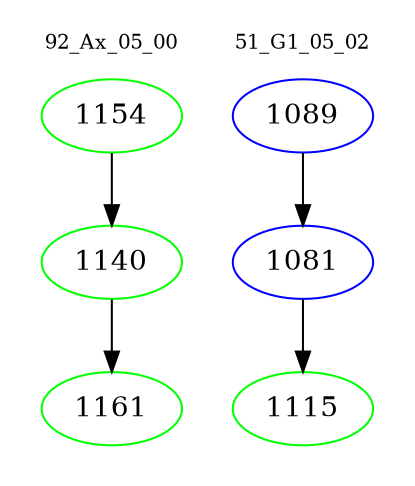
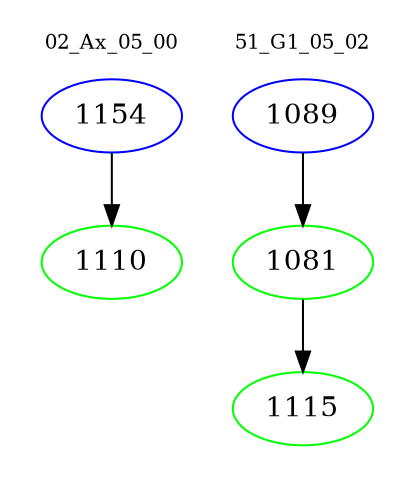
cluster "92_Ax_05_00": label "92_Ax_05_00" -> "02_Ax_05_00"
node "1154": color green -> blue
node "1140": label "1140" -> "1110"
node "1081": color blue -> green
node "1161": removed
